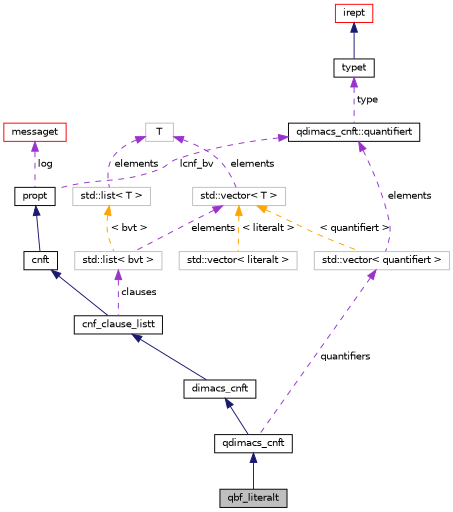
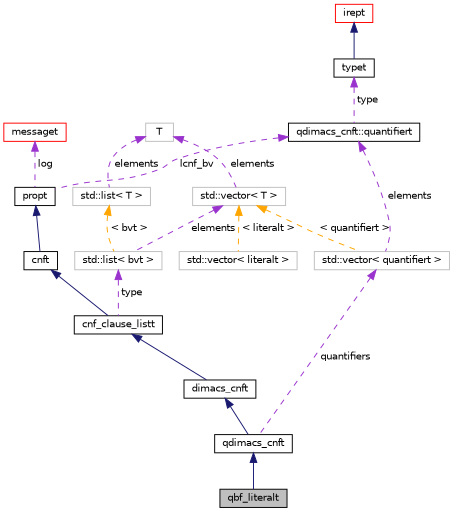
edge "cnf_clause_listt" -> "std::list< bvt >": label " clauses" -> " type"
